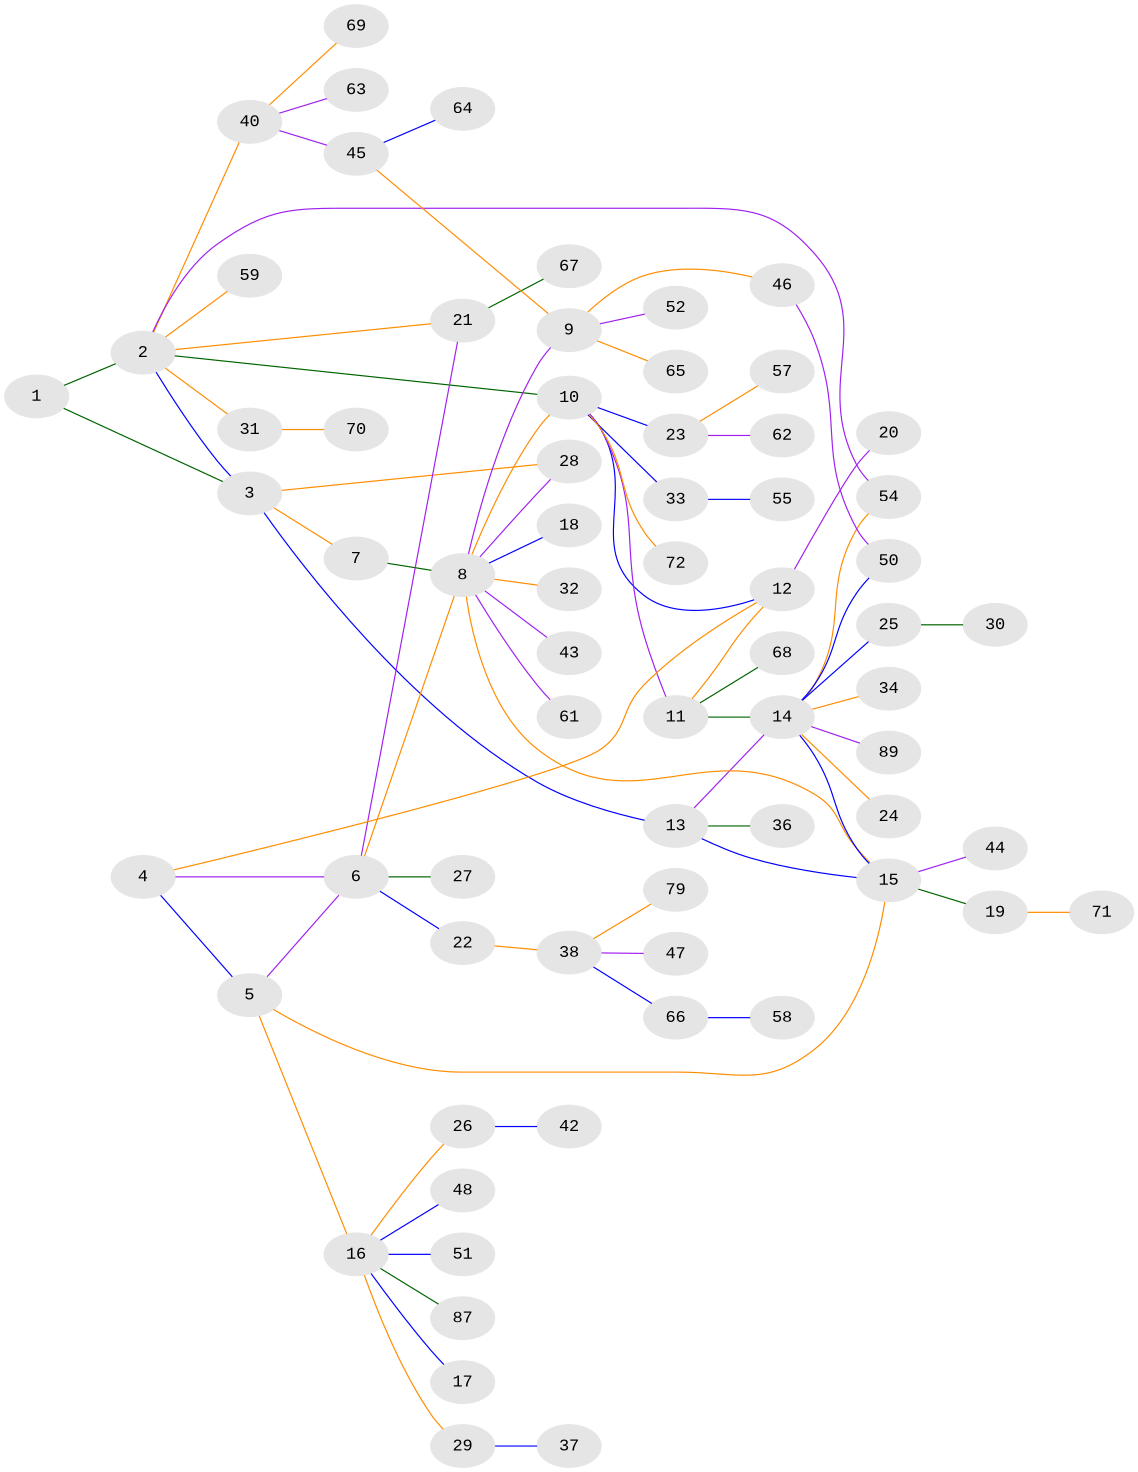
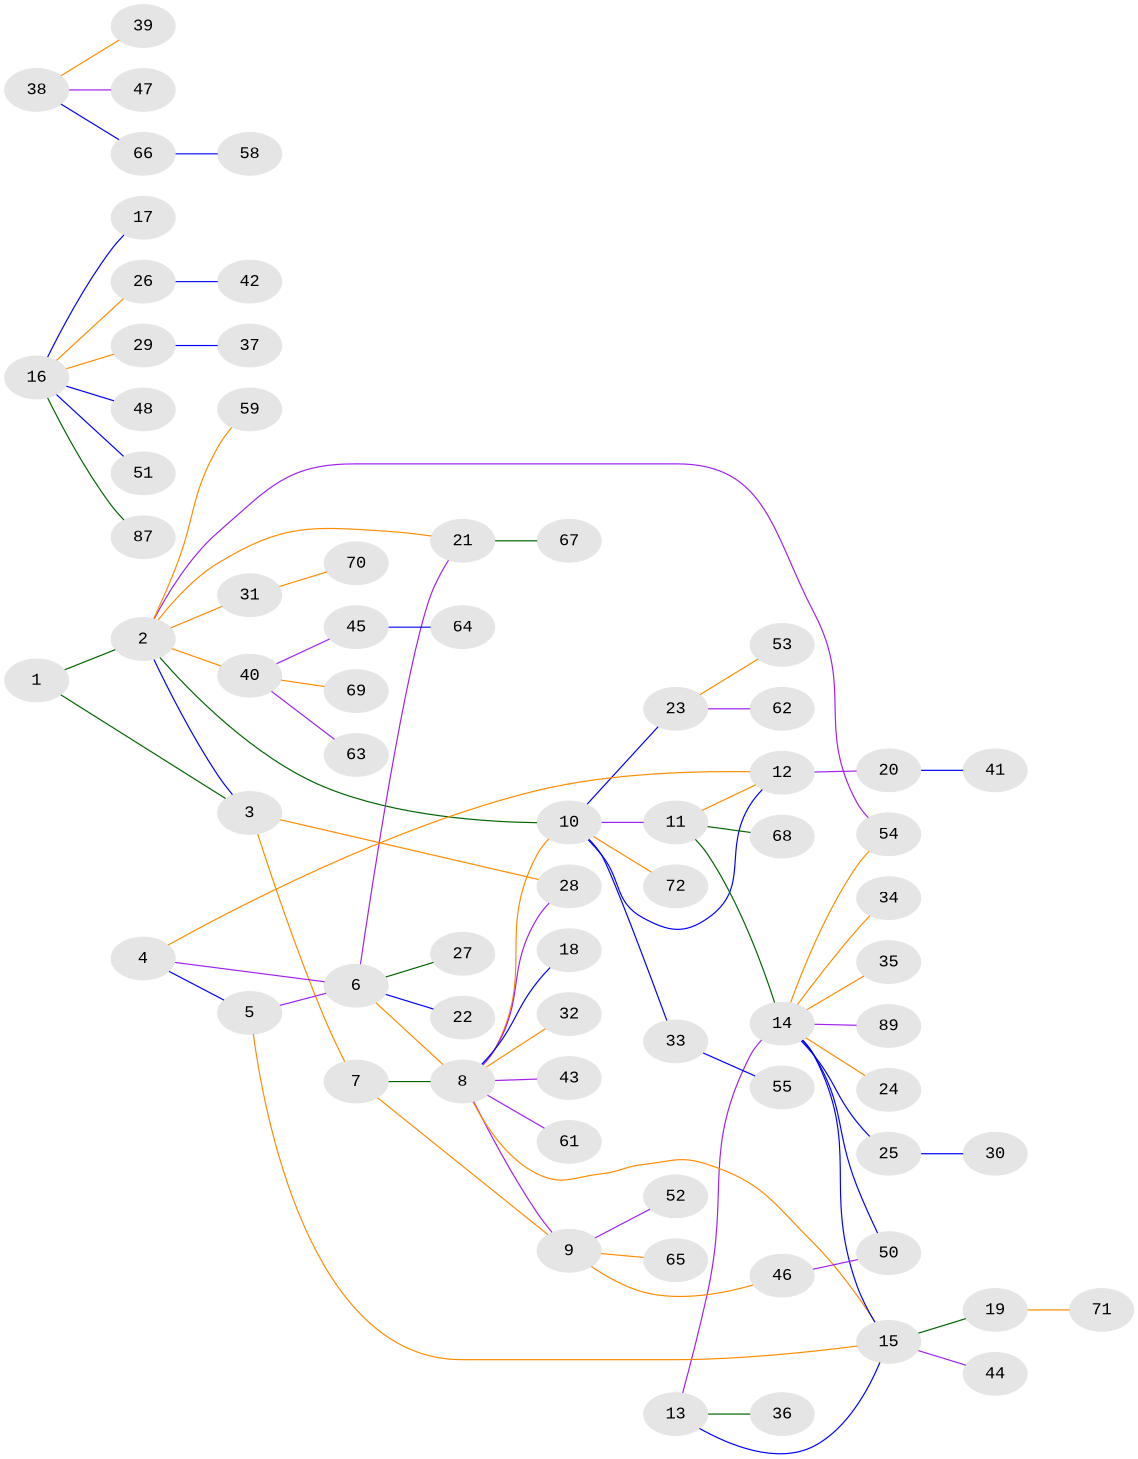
edge "45" -- "9": now "7" -- "9"
node "57": label "57" -> "53"
edge "25" -- "30": color darkgreen -> blue
edge "3" -- "13": removed
node "41": added
node "79": label "79" -> "39"
edge "22" -- "38": removed
node "35": added
edge "5" -- "16": removed
